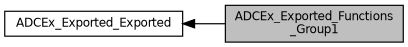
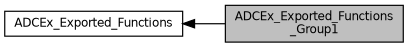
node "ADCEx_Exported_Exported": label "ADCEx_Exported_Exported" -> "ADCEx_Exported_Functions"
